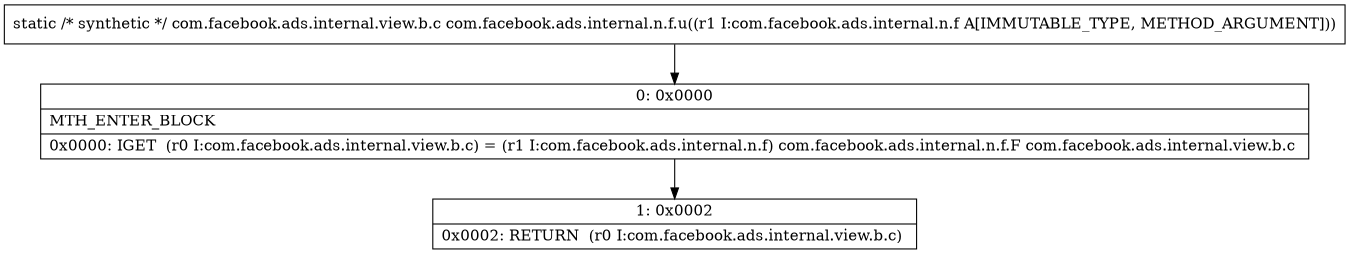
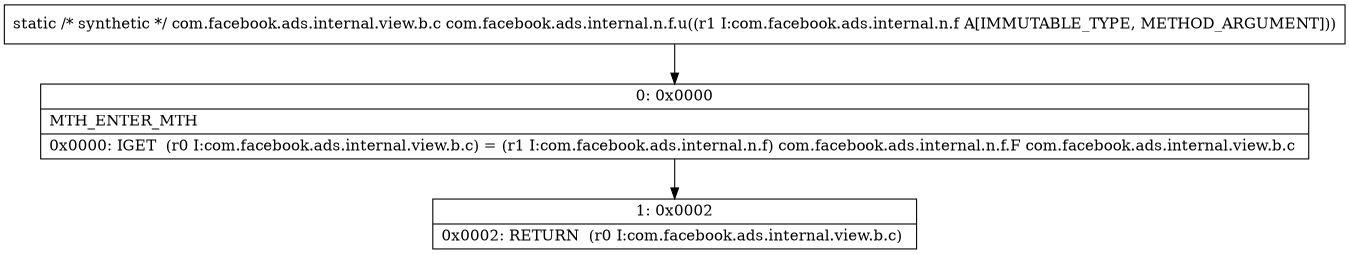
node "0: 0x0000": text "MTH_ENTER_BLOCK" -> "MTH_ENTER_MTH"
